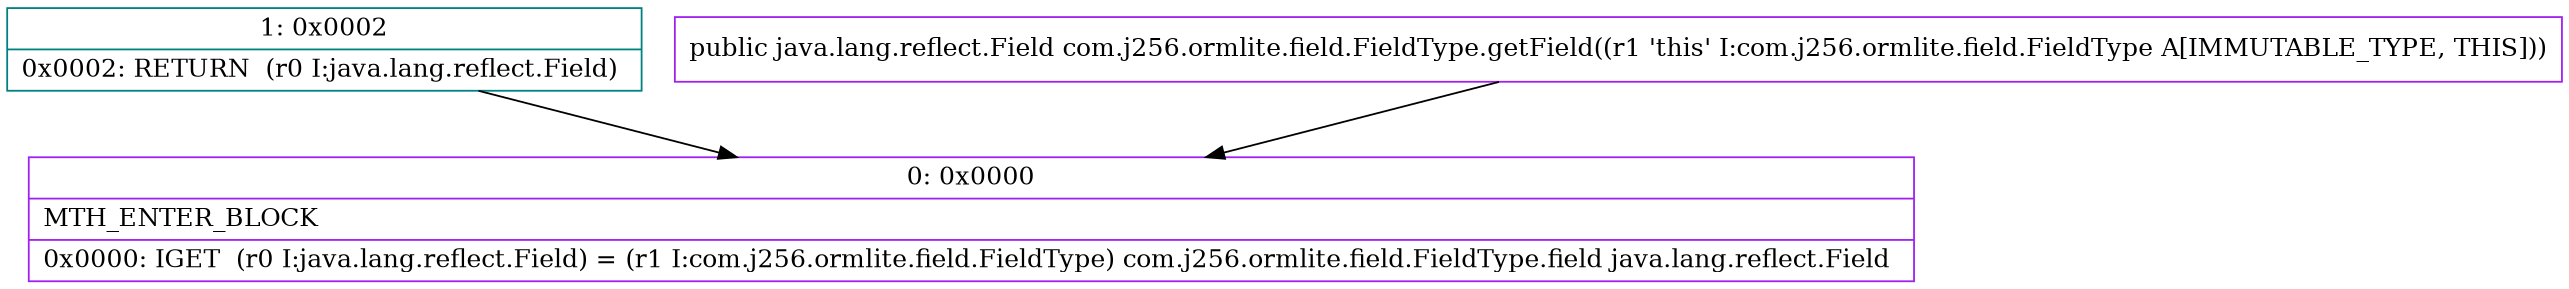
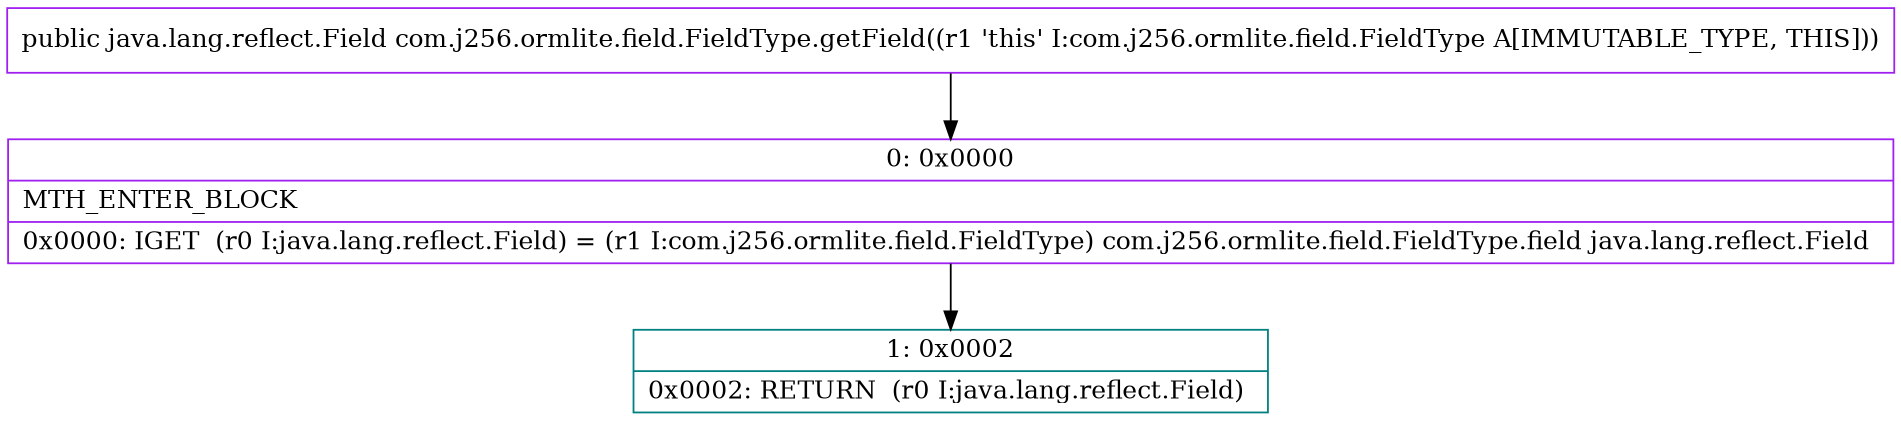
edge "1: 0x0002" -> "0: 0x0000": reversed
